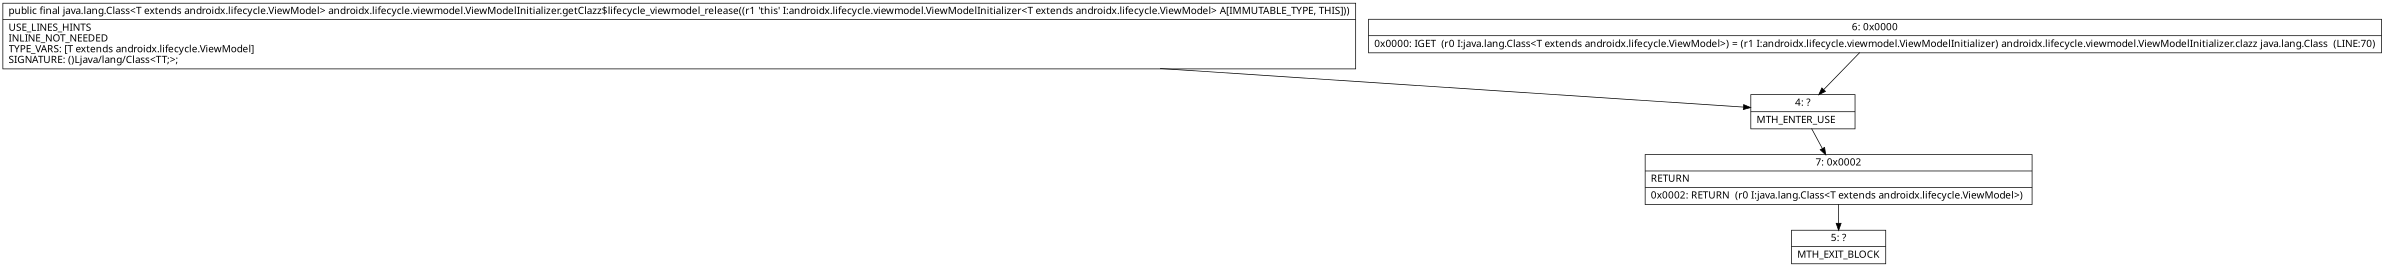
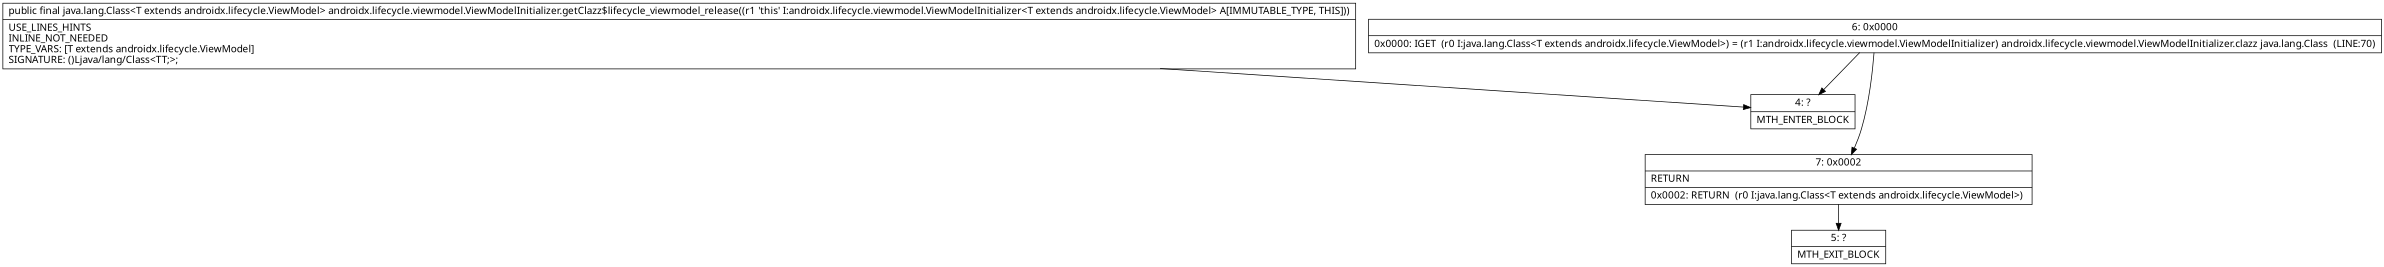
node "4: ?": text "MTH_ENTER_USE" -> "MTH_ENTER_BLOCK"
edge "4: ?" -> "7: 0x0002": now "6: 0x0000" -> "7: 0x0002"
